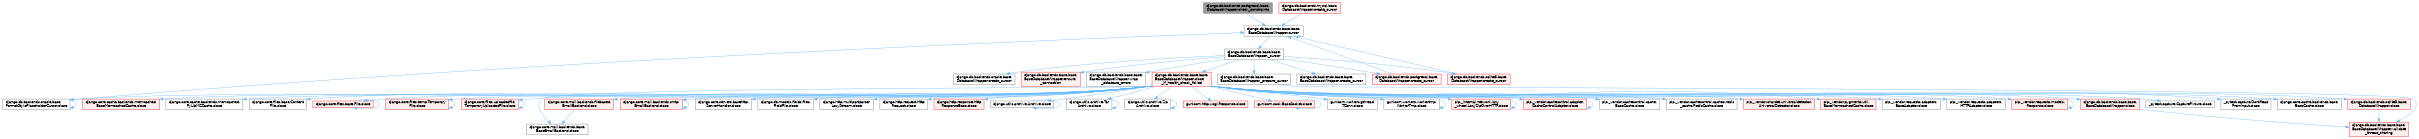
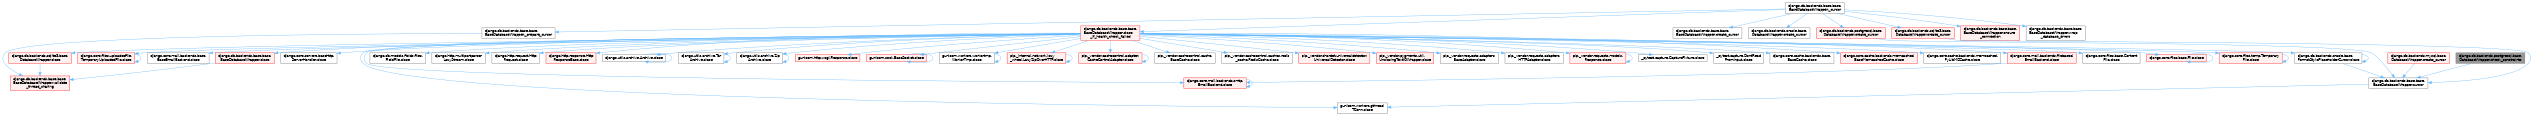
edge "django.db.backends.base.base. BaseDatabaseWrapper.cursor" -> "django.db.backends.base.base. BaseDatabaseWrapper._cursor": now "django.db.backends.base.base. BaseDatabaseWrapper.cursor" -> "gunicorn.workers.gthread. TConn.close"
node "pip._vendor.pygments.util. BaseMemcachedCache.close": label "pip._vendor.pygments.util. BaseMemcachedCache.close" -> "pip._vendor.pygments.util. UnclosingTextIOWrapper.close"
edge "django.core.mail.backends.filebased. EmailBackend.close" -> "django.core.mail.backends.base. BaseEmailBackend.close": now "django.core.mail.backends.filebased. EmailBackend.close" -> "django.core.mail.backends.smtp. EmailBackend.close"
